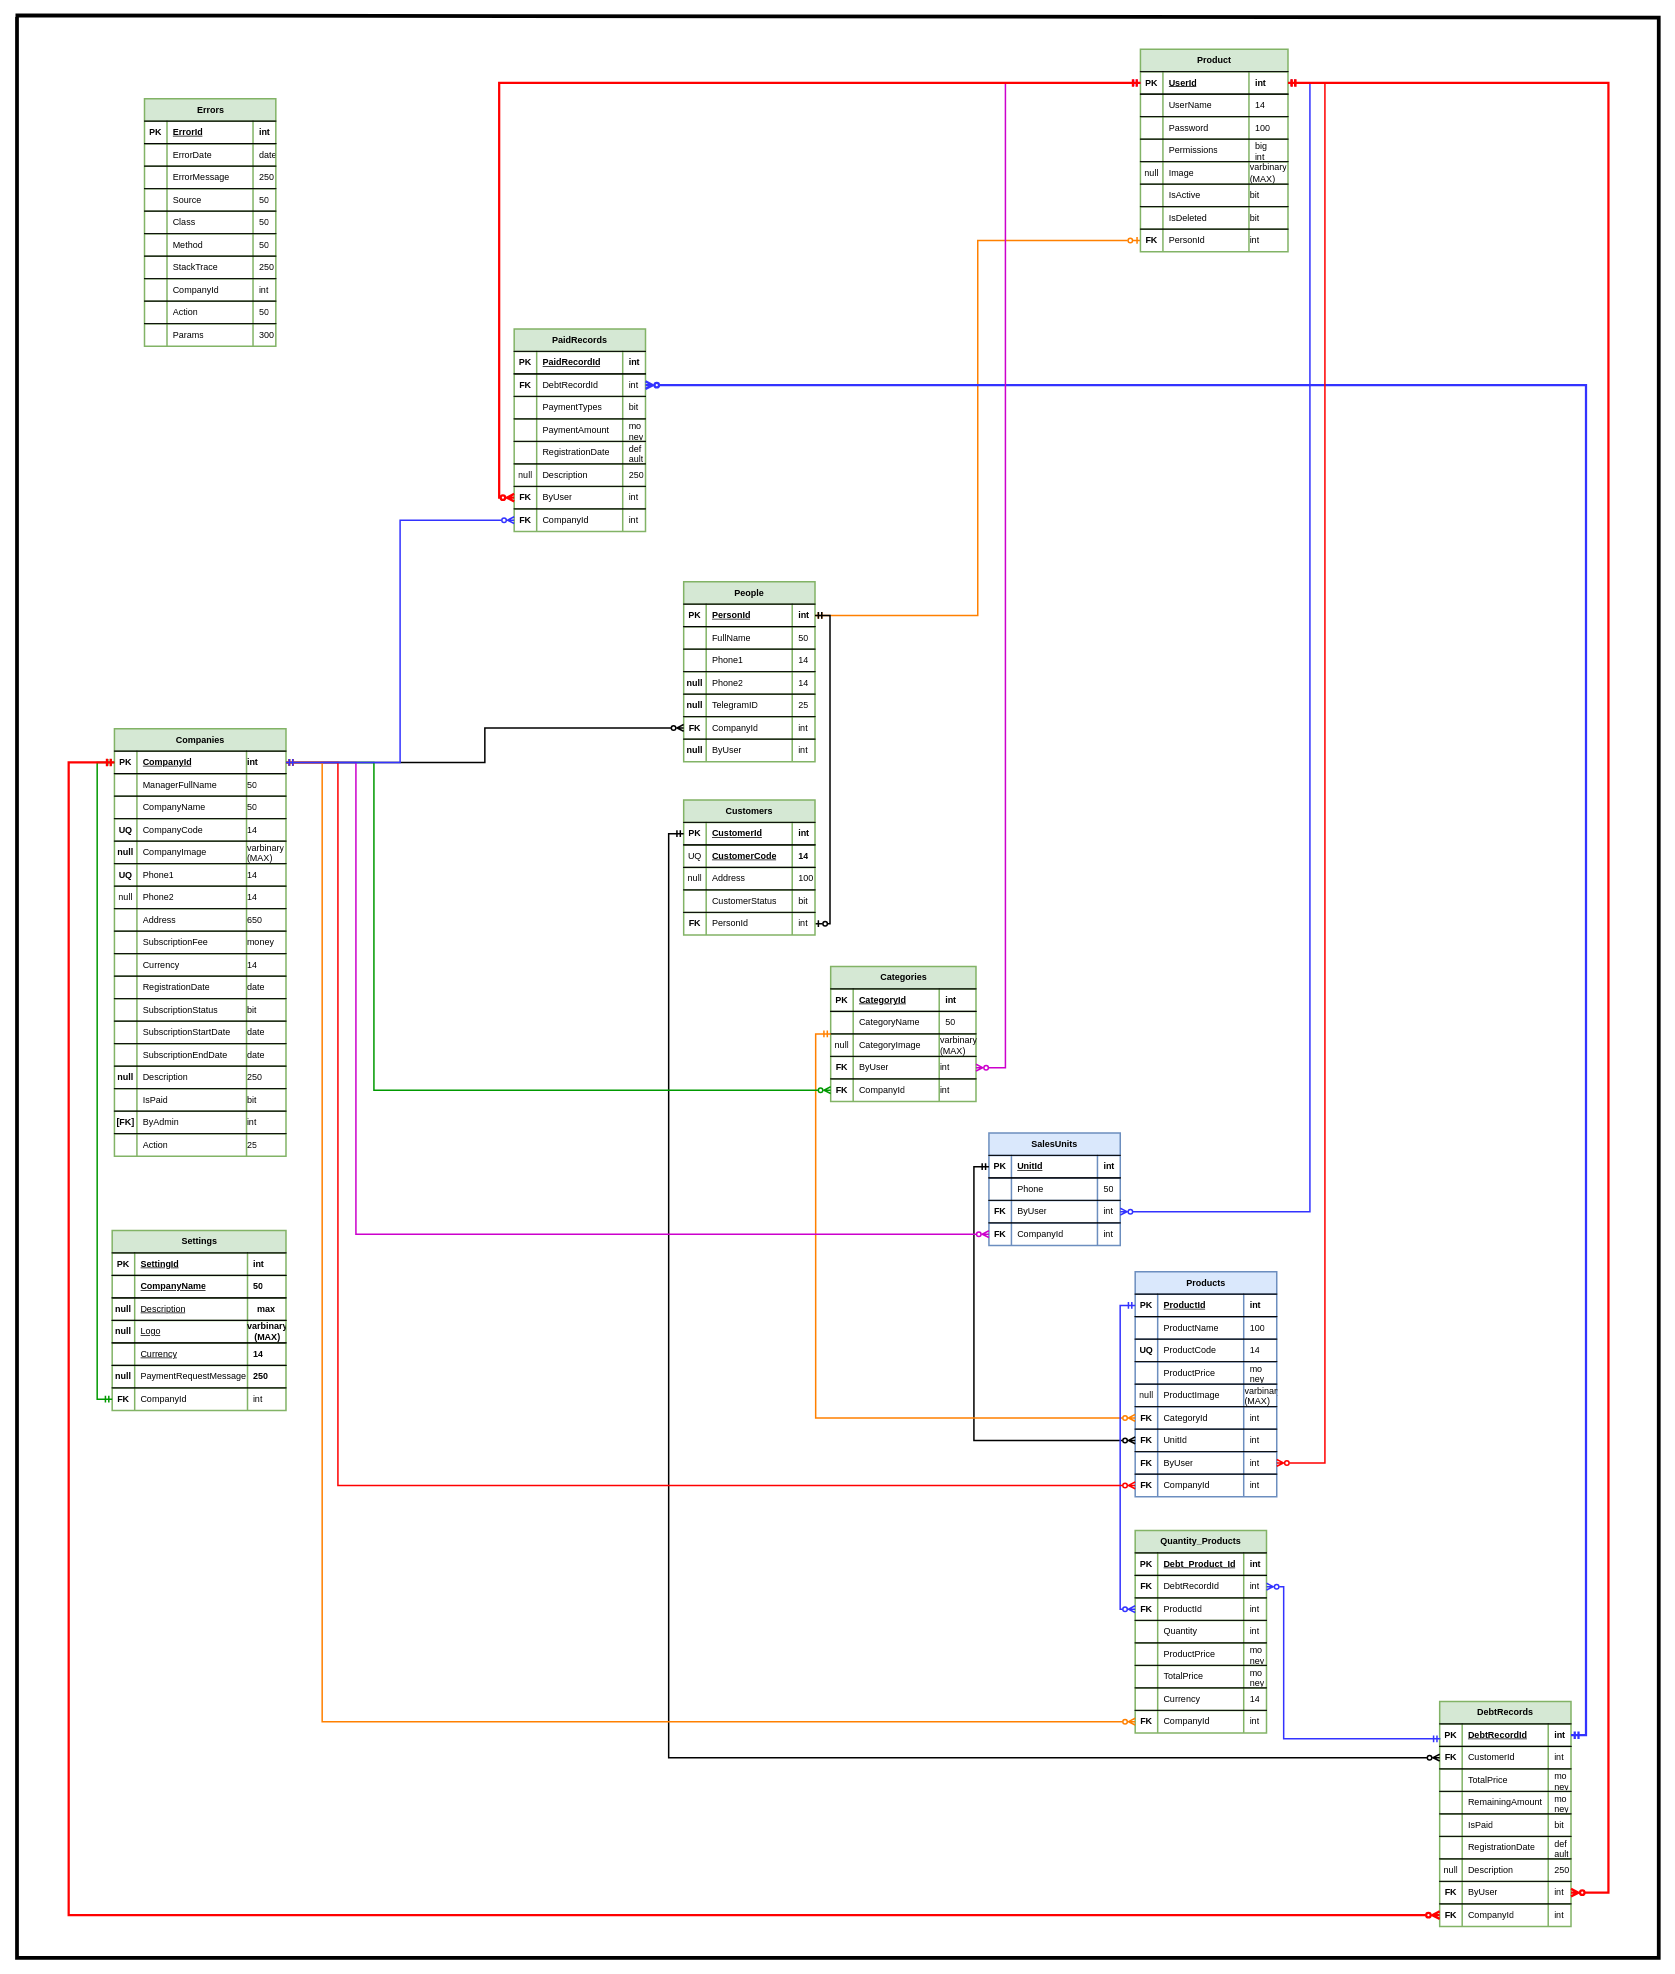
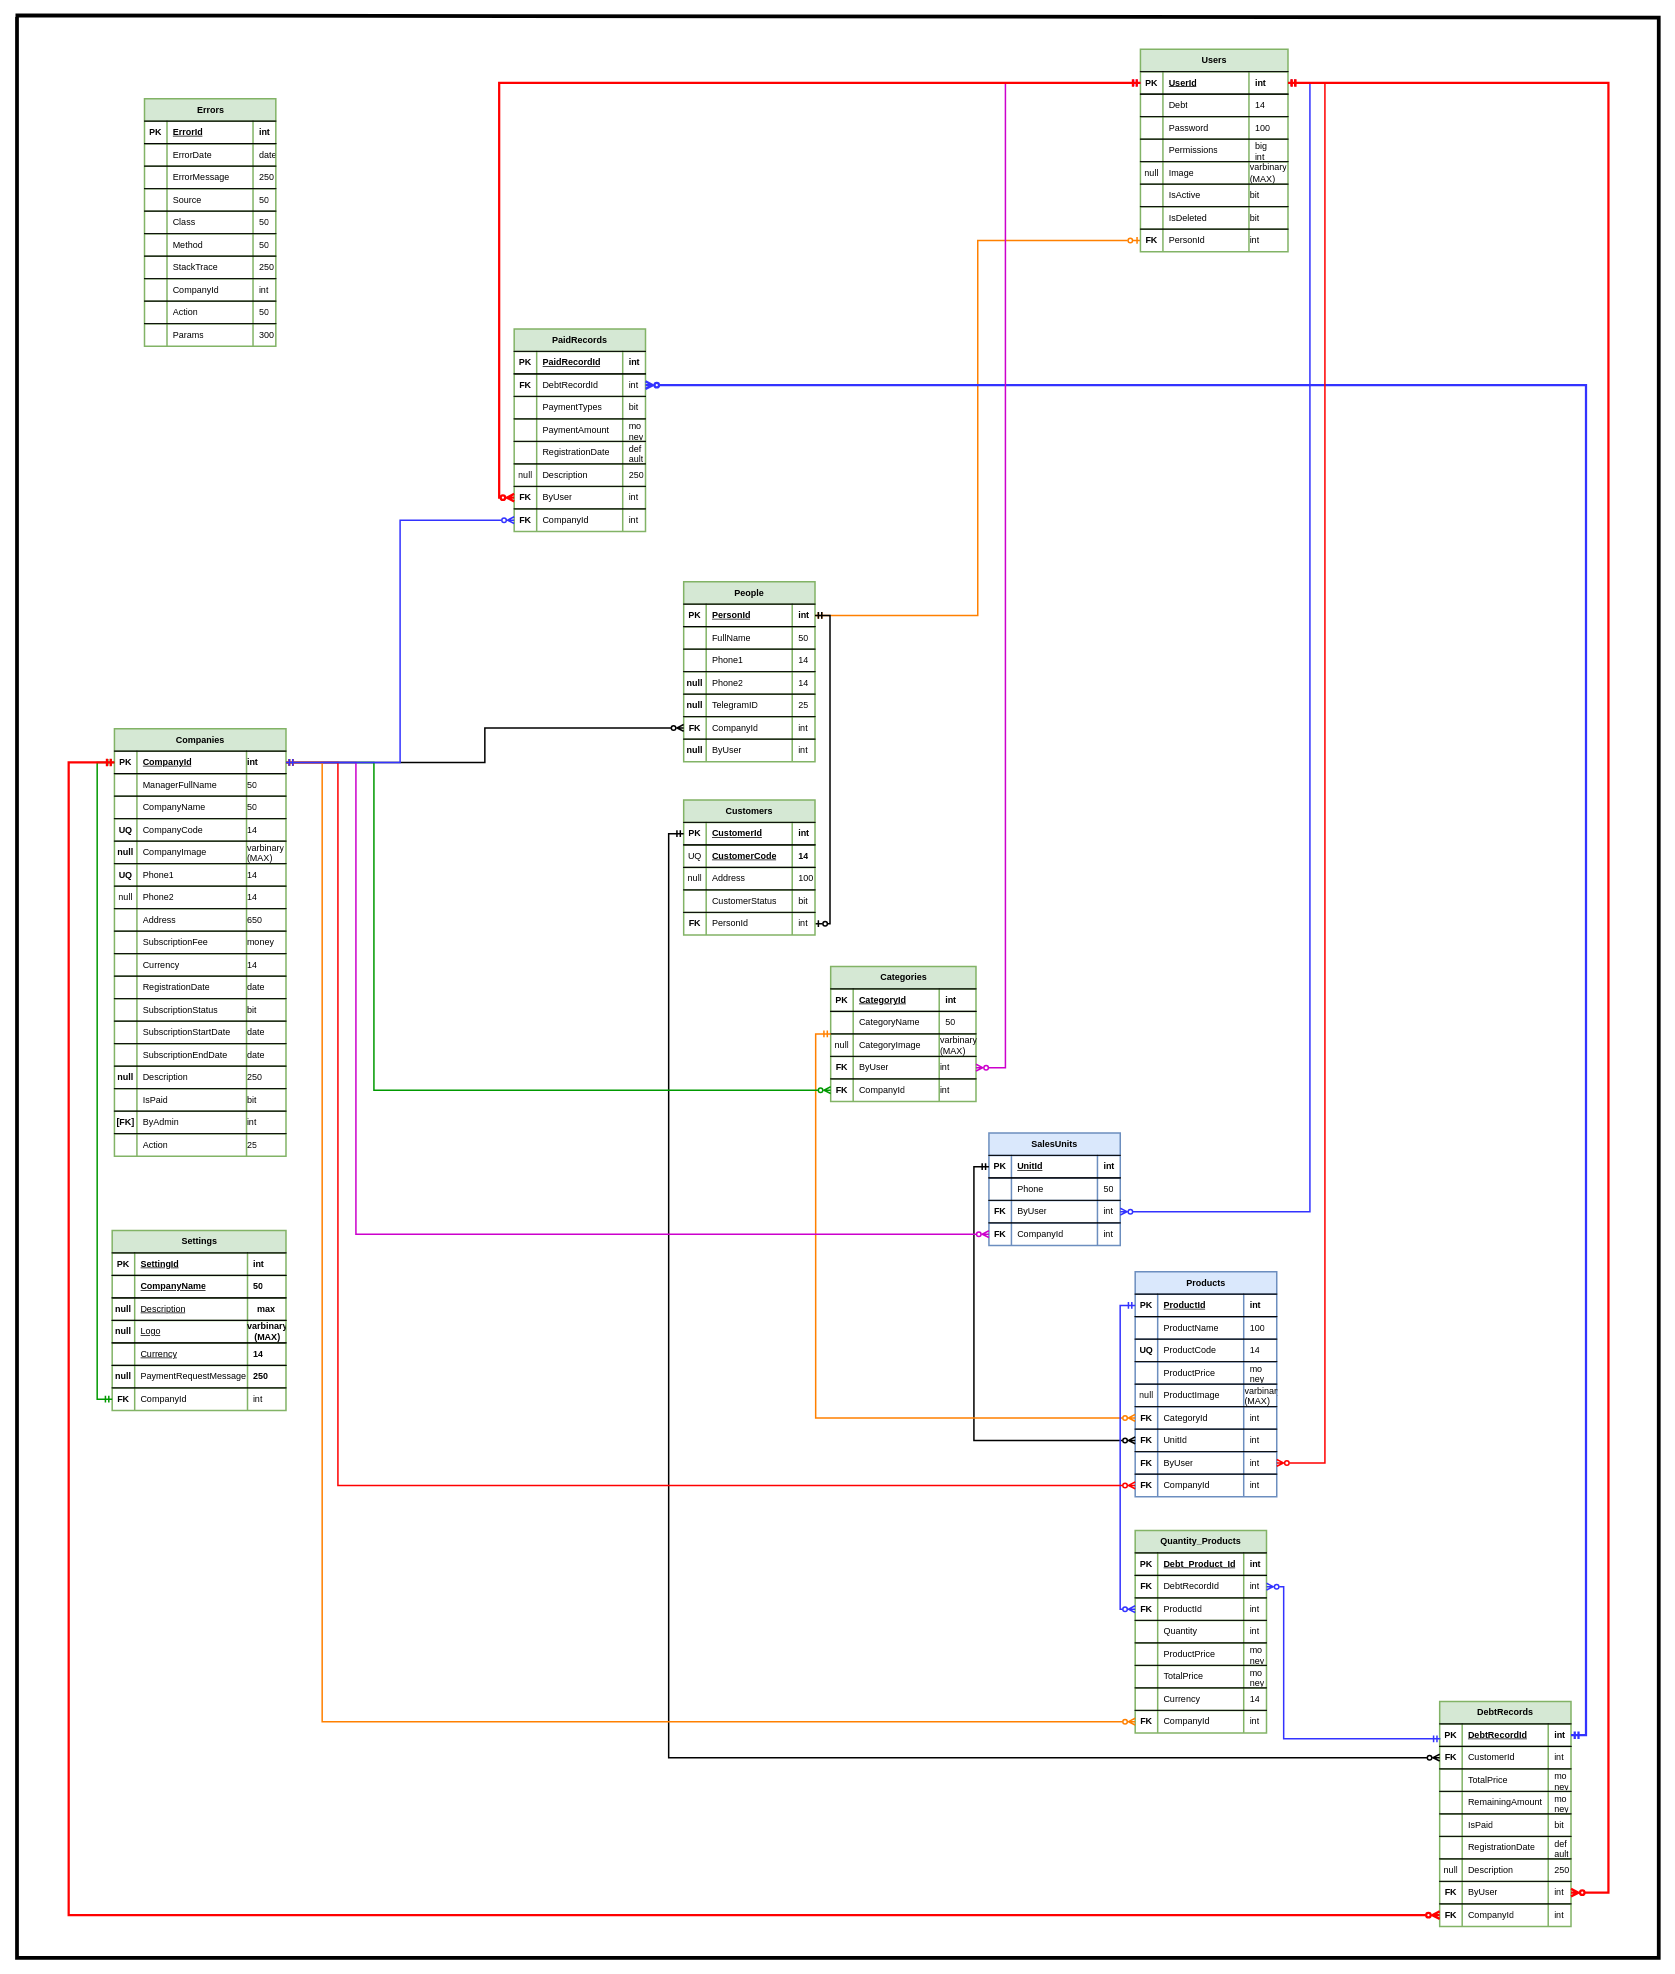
node "Product": label "Product" -> "Users"
node "UserName": label "UserName" -> "Debt"
